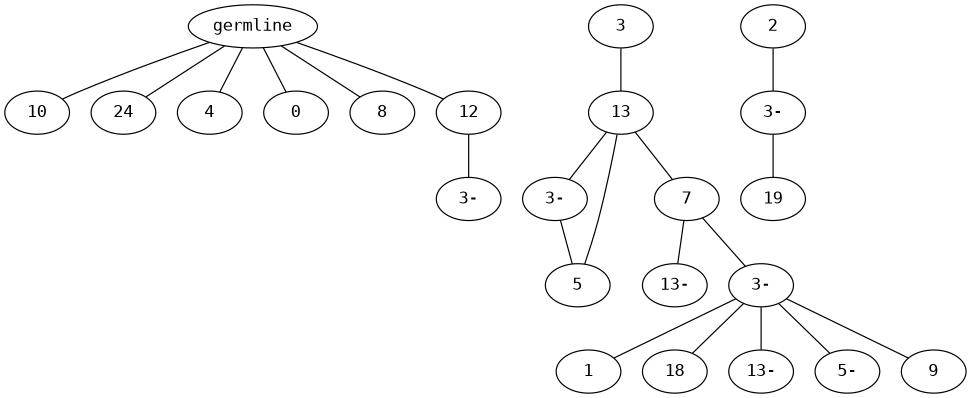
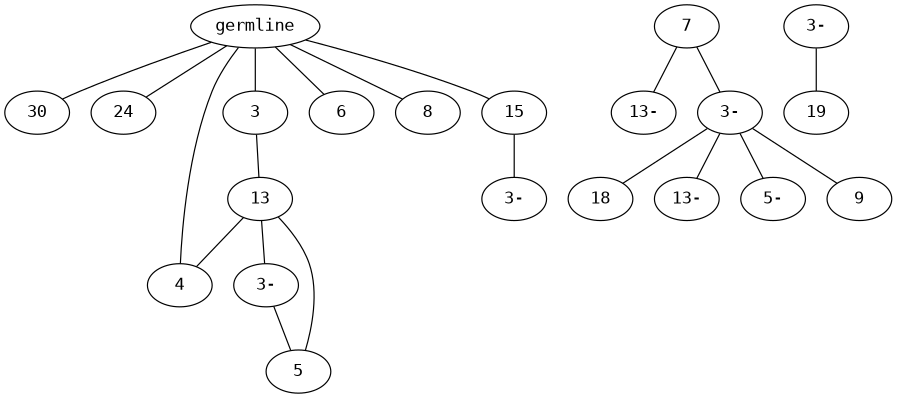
node "2": removed
edge "germline" -- "3": added
node "10": label "10" -> "30"
node "0": label "0" -> "6"
node "12": label "12" -> "15"
edge "13" -- "7": now "13" -- "4"
node "1": removed
